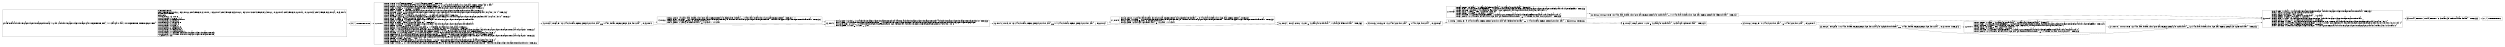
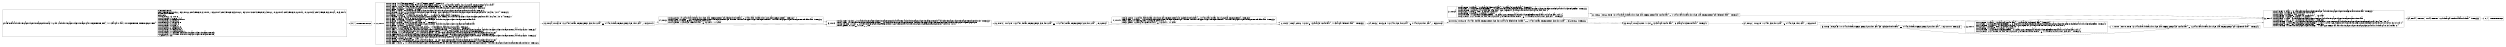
node "20: ?": text "MTH_ENTER_TYPE" -> "MTH_ENTER_BLOCK"
